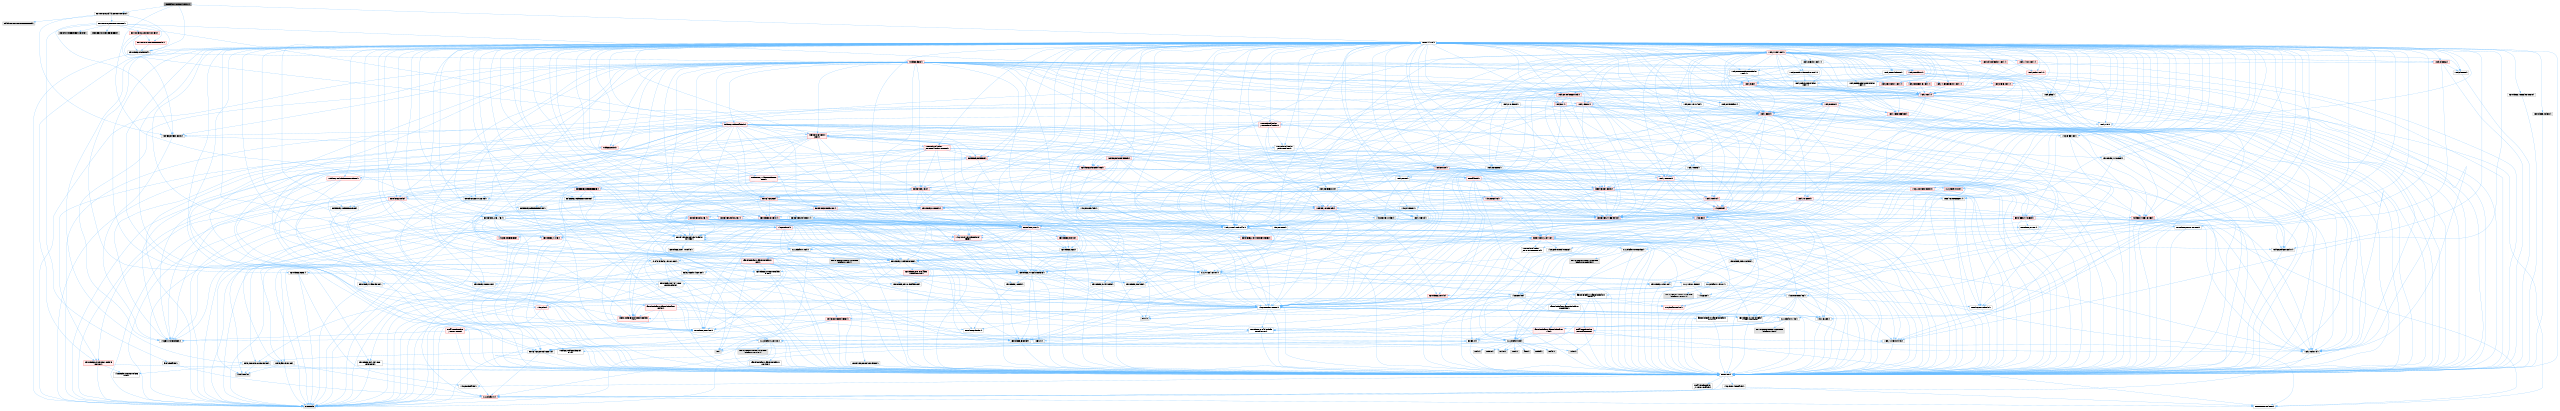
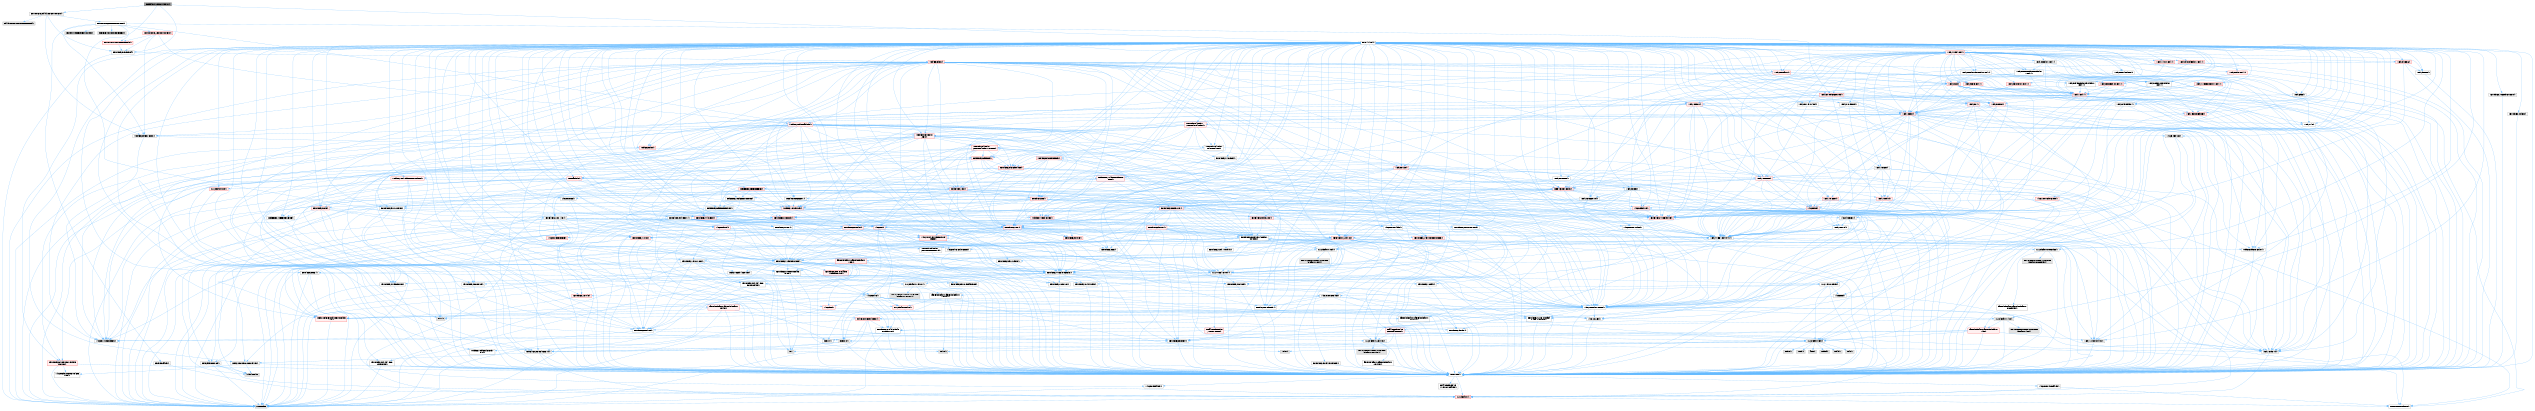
edge "Templates/Sorting.h" -> "HAL/PlatformMath.h": now "Misc/StructBuilder.h" -> "HAL/PlatformMath.h"
node "IsValidVariadic/MemoryOps.h": label "IsValidVariadic/MemoryOps.h" -> "Templates/MemoryOps.h"
